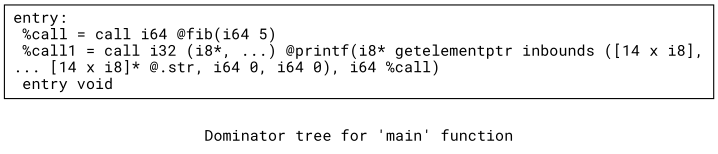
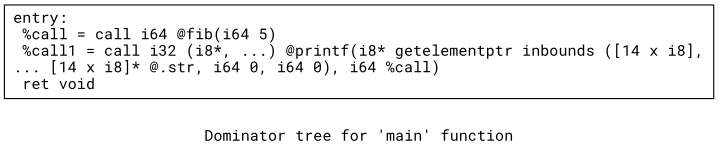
node "entry:": text "entry void" -> "ret void"
